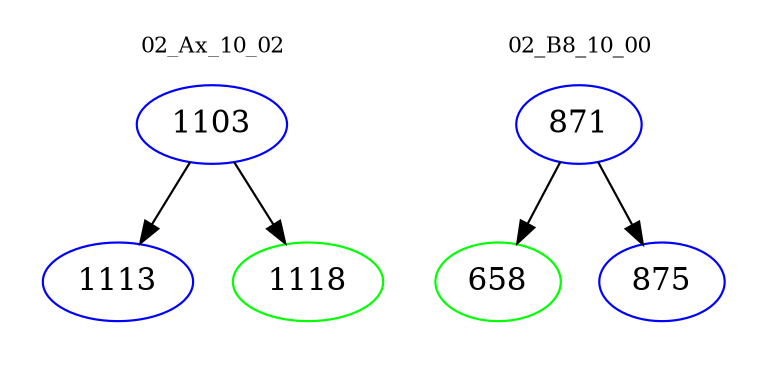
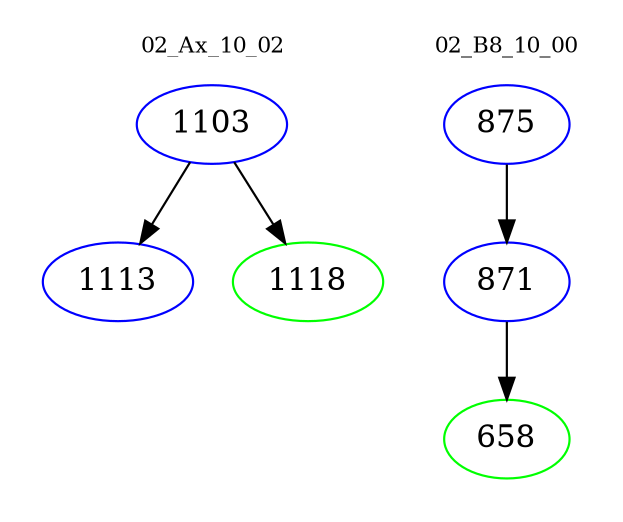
edge "871" -> "875": reversed
